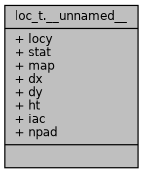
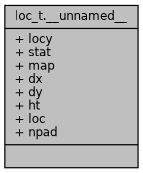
node "loc_t.__unnamed__": text "+ iac" -> "+ loc"
